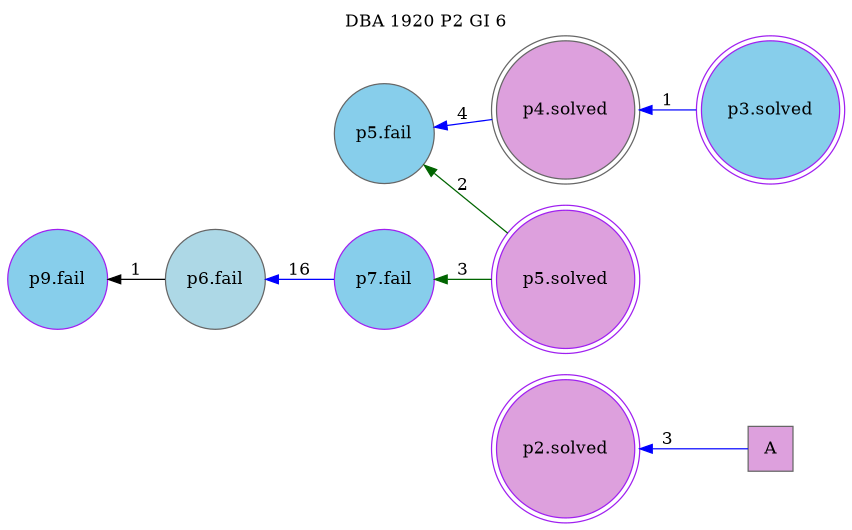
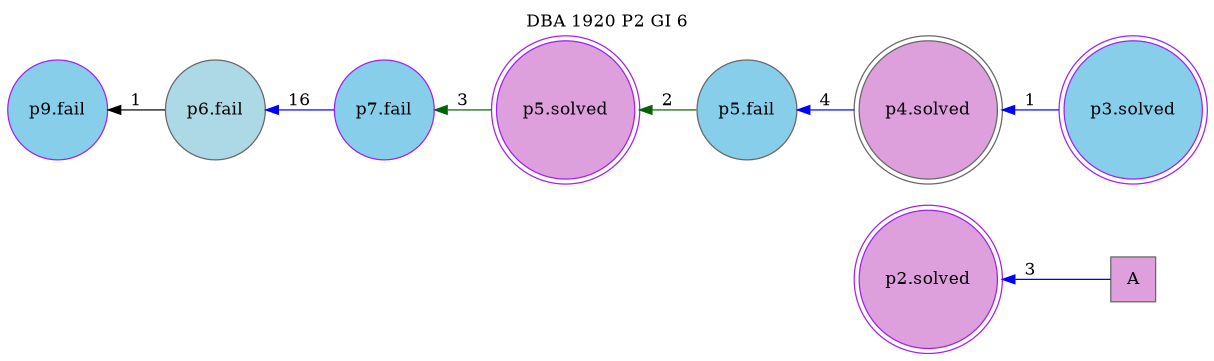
edge "p5.solved" -> "p5.fail": reversed
